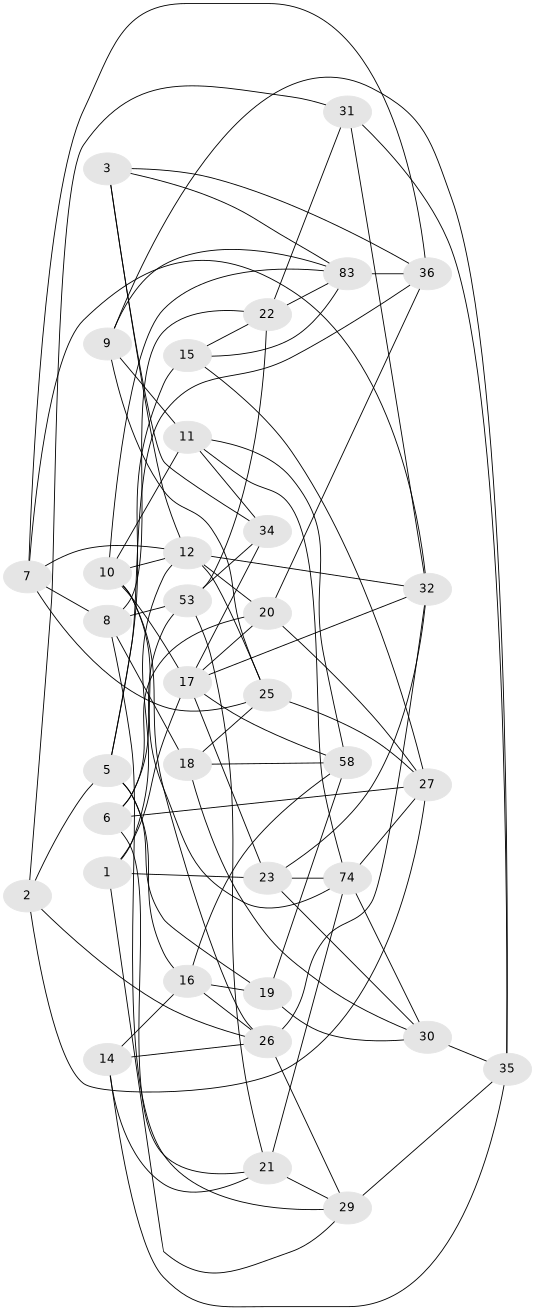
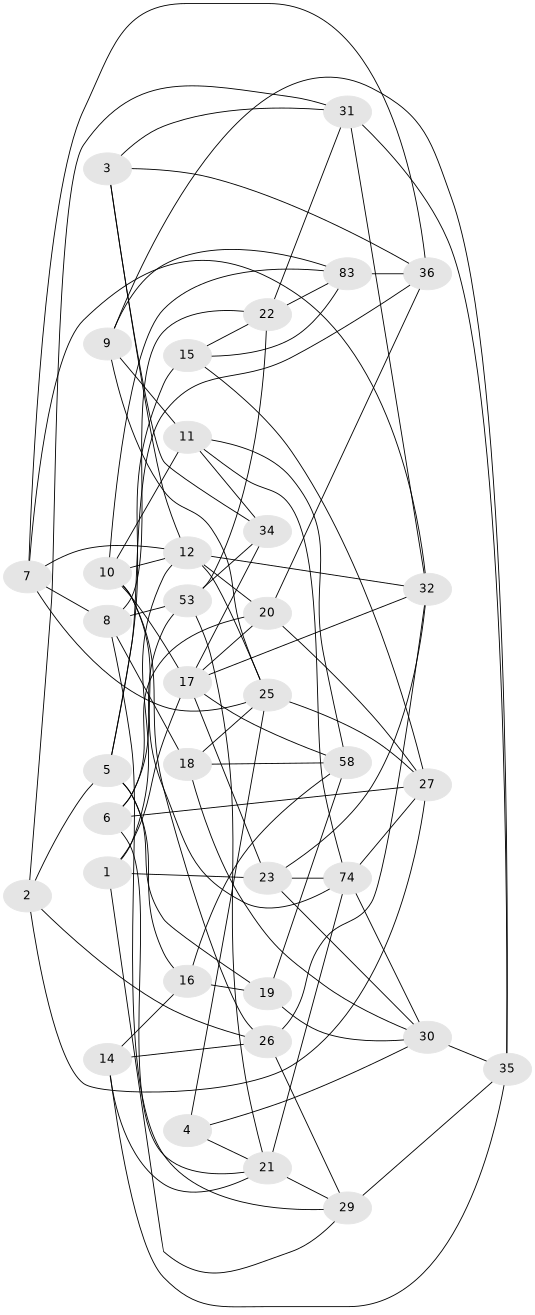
edge "3" -- "83": now "3" -- "31"
edge "16" -- "26": removed
node "4": added
